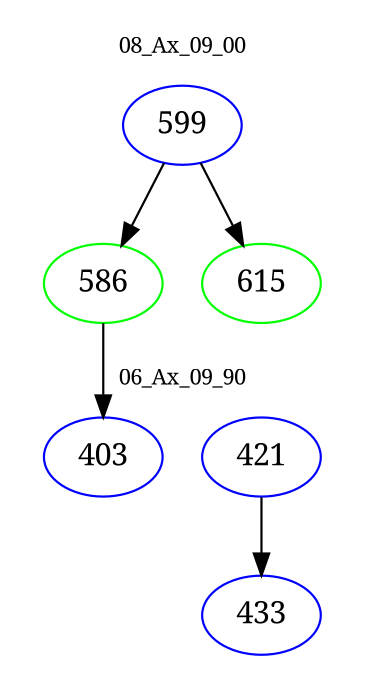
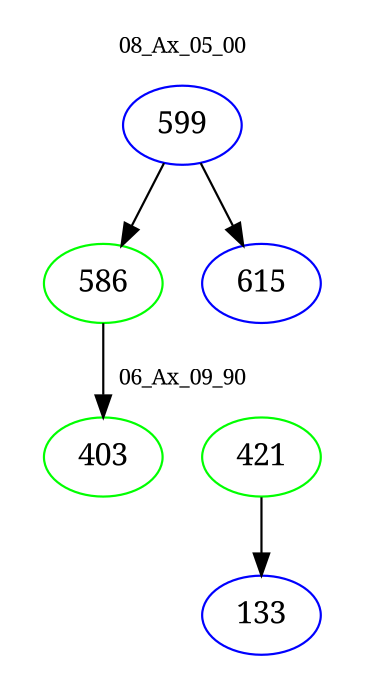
cluster "08_Ax_09_00": label "08_Ax_09_00" -> "08_Ax_05_00"
node "615": color green -> blue
node "403": color blue -> green
node "421": color blue -> green
node "433": label "433" -> "133"
